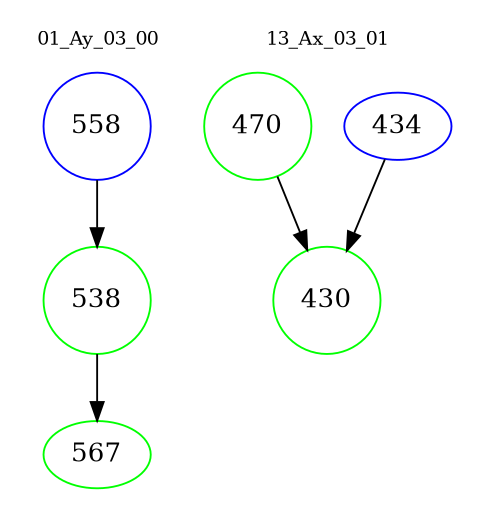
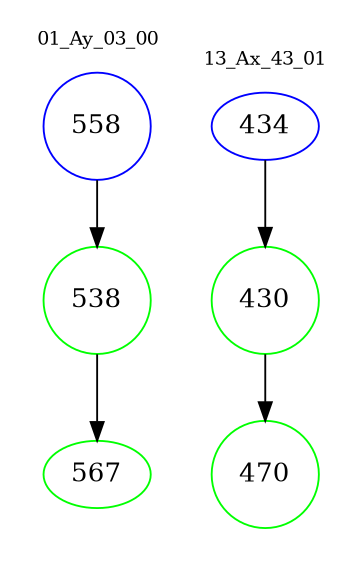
cluster "13_Ax_03_01": label "13_Ax_03_01" -> "13_Ax_43_01"
edge "470" -> "430": reversed
